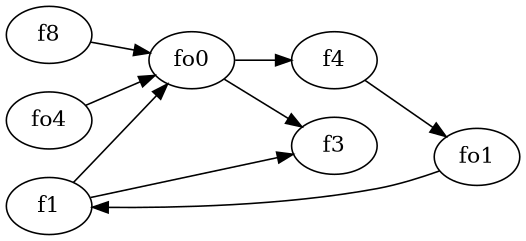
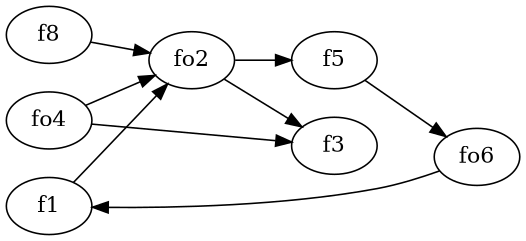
node "fo0": label "fo0" -> "fo2"
node "f4": label "f4" -> "f5"
node "fo1": label "fo1" -> "fo6"
edge "f1" -> "f3": now "fo4" -> "f3"
